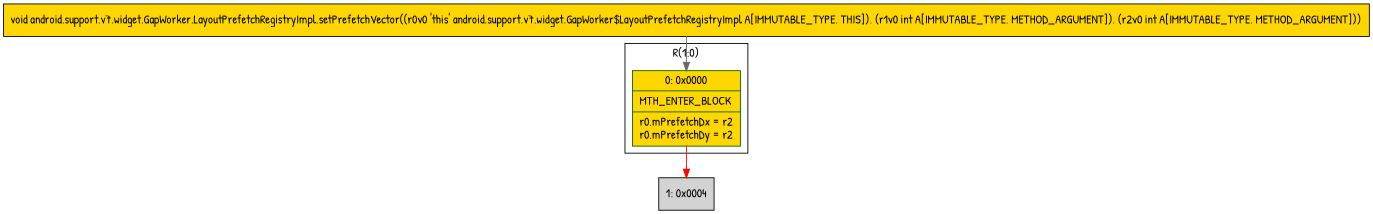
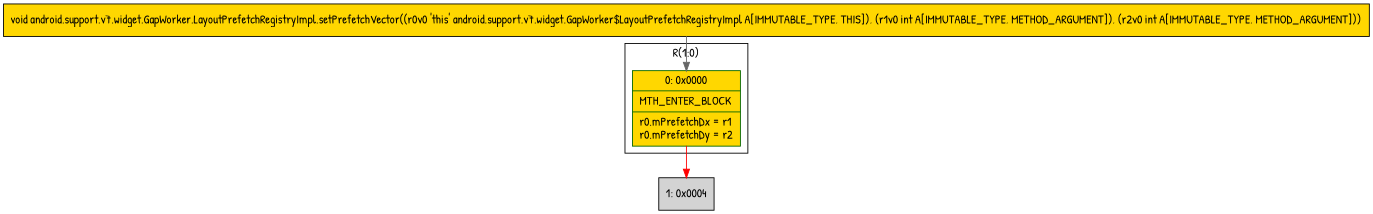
node "0: 0x0000": text "r0.mPrefetchDx = r2" -> "r0.mPrefetchDx = r1"
